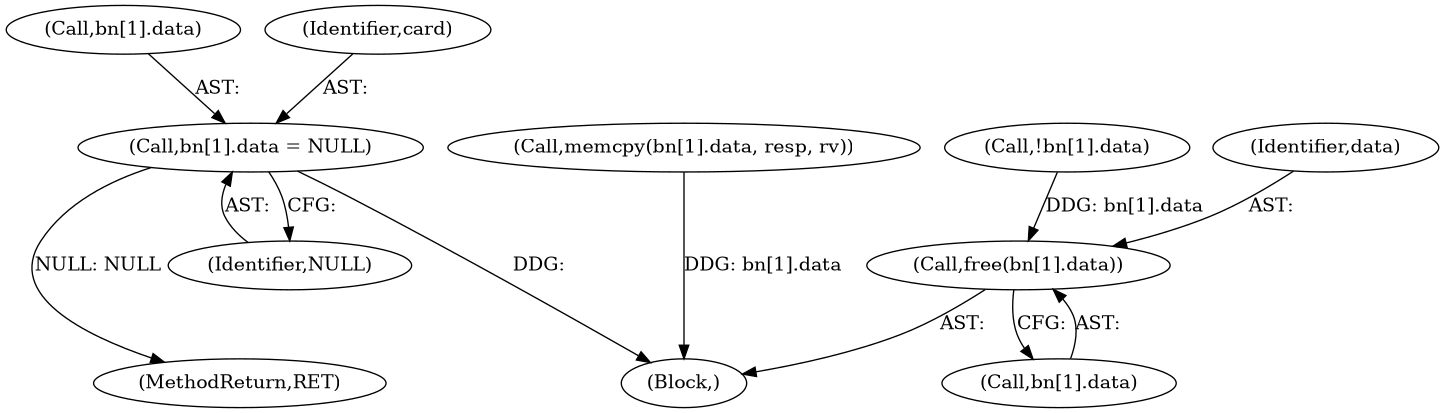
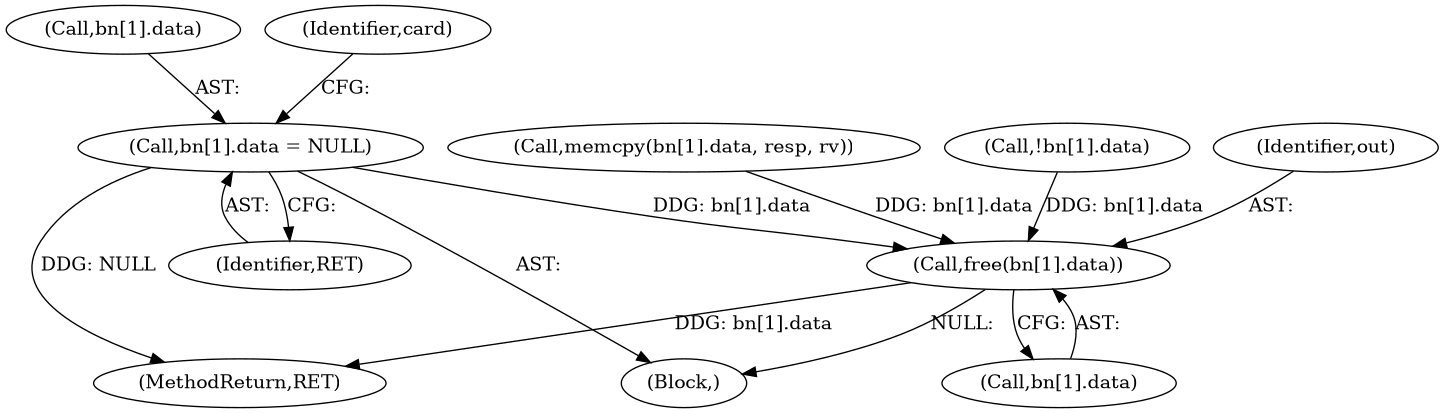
edge "(Identifier,card)" -> "(Call,bn[1].data = NULL)": label "AST: " -> "CFG: "
node "(Identifier,data)": label "(Identifier,data)" -> "(Identifier,out)"
edge "(Call,bn[1].data = NULL)" -> "(Call,free(bn[1].data))": added, label "DDG: bn[1].data"
edge "(Call,memcpy(bn[1].data, resp, rv))" -> "(Block,)": now "(Call,memcpy(bn[1].data, resp, rv))" -> "(Call,free(bn[1].data))"
edge "(Call,bn[1].data = NULL)" -> "(MethodReturn,RET)": label "NULL: NULL" -> "DDG: NULL"
node "(Identifier,NULL)": label "(Identifier,NULL)" -> "(Identifier,RET)"
edge "(Call,bn[1].data = NULL)" -> "(Block,)": label "DDG: " -> "AST: "
edge "(Call,free(bn[1].data))" -> "(MethodReturn,RET)": added, label "DDG: bn[1].data"
edge "(Call,free(bn[1].data))" -> "(Block,)": label "AST: " -> "NULL: "
